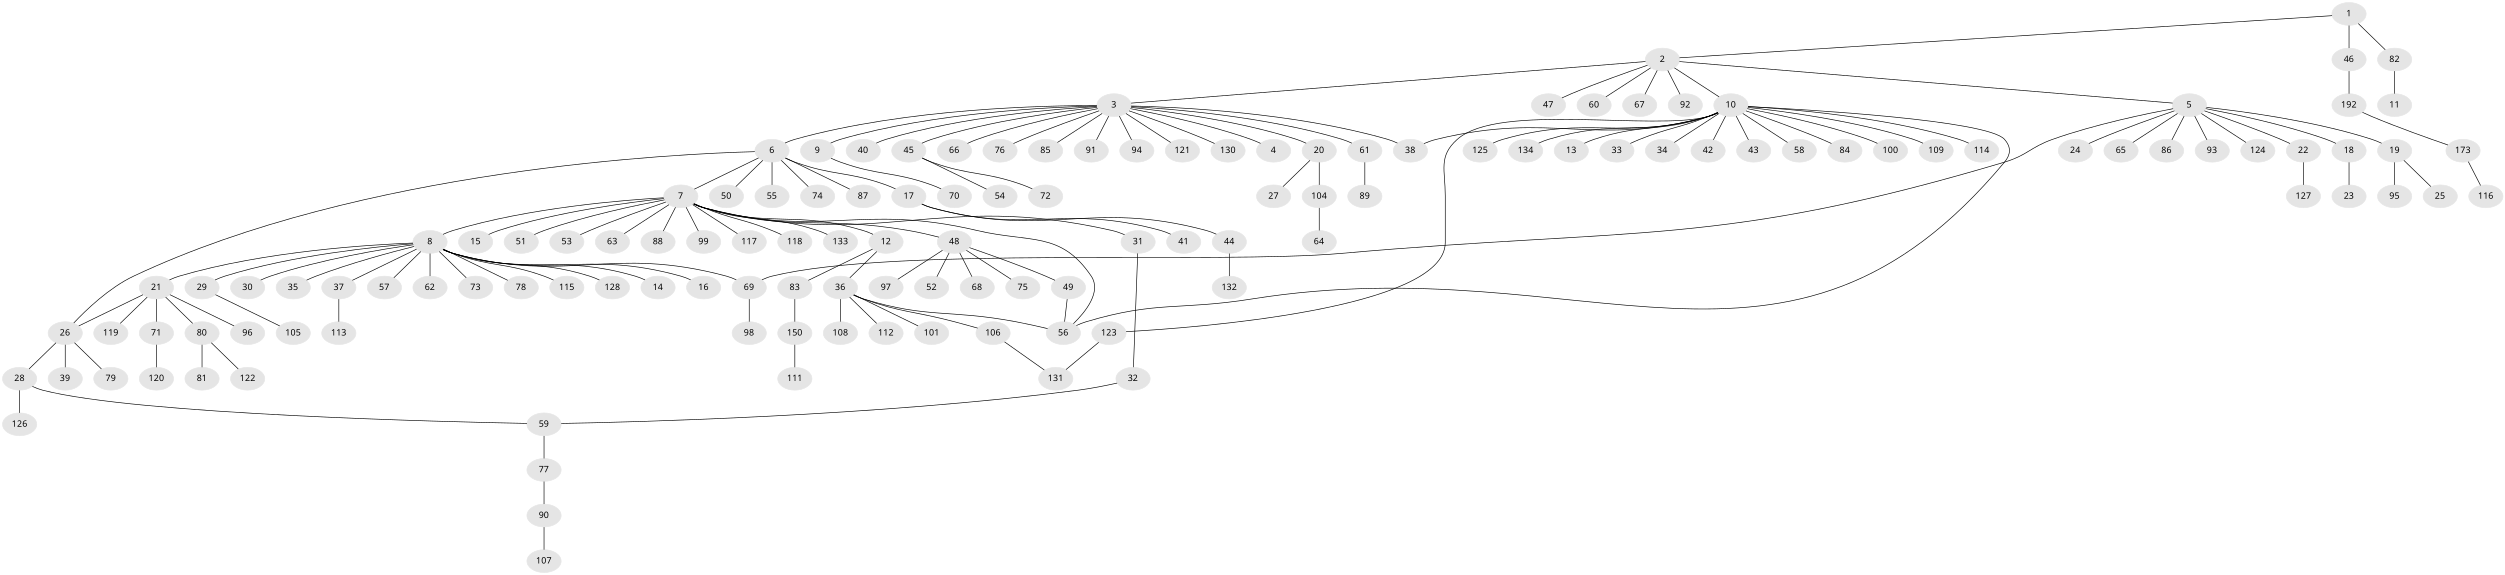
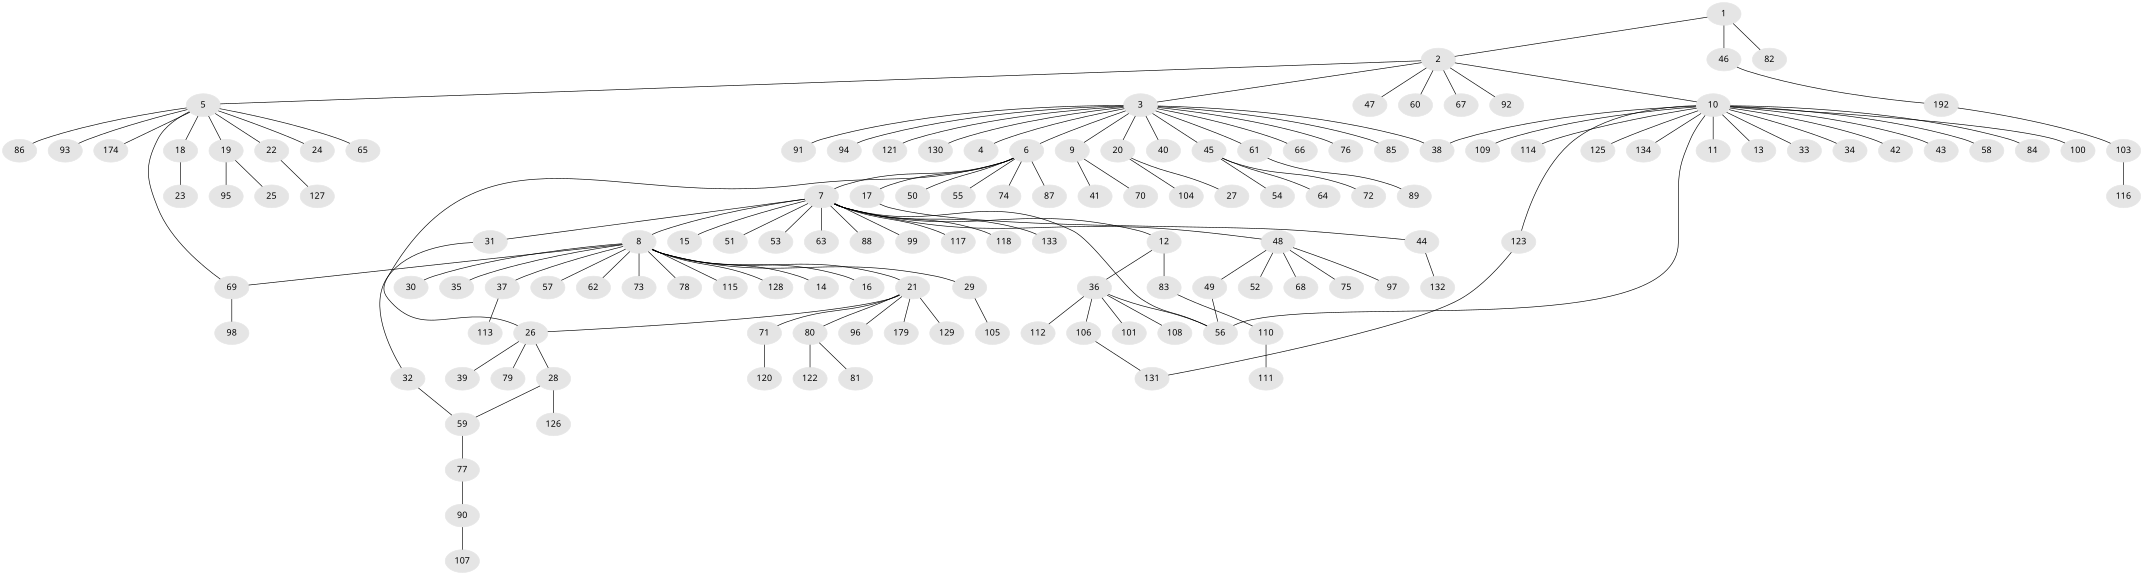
edge "82" -- "11": now "10" -- "11"
node "124": label "124" -> "174"
node "173": label "173" -> "103"
edge "17" -- "41": now "9" -- "41"
edge "104" -- "64": now "45" -- "64"
node "119": label "119" -> "179"
node "150": label "150" -> "110"
node "129": added
